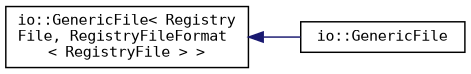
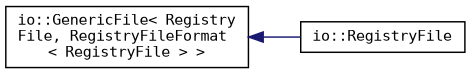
node "io::GenericFile": label "io::GenericFile" -> "io::RegistryFile"
